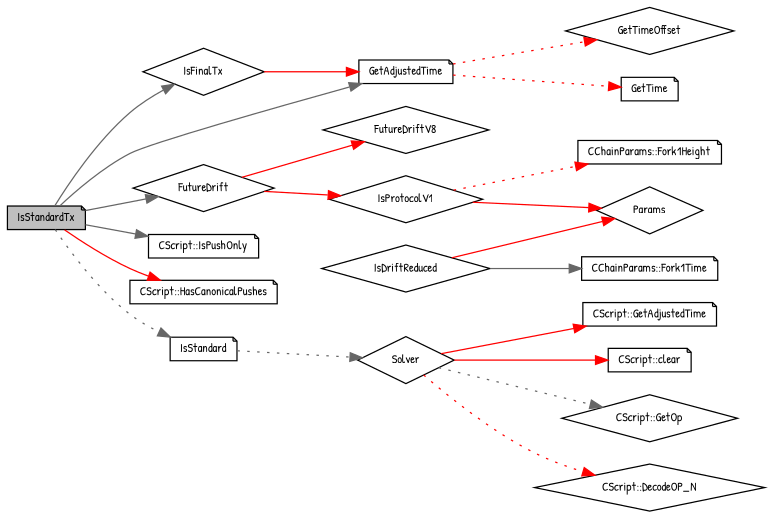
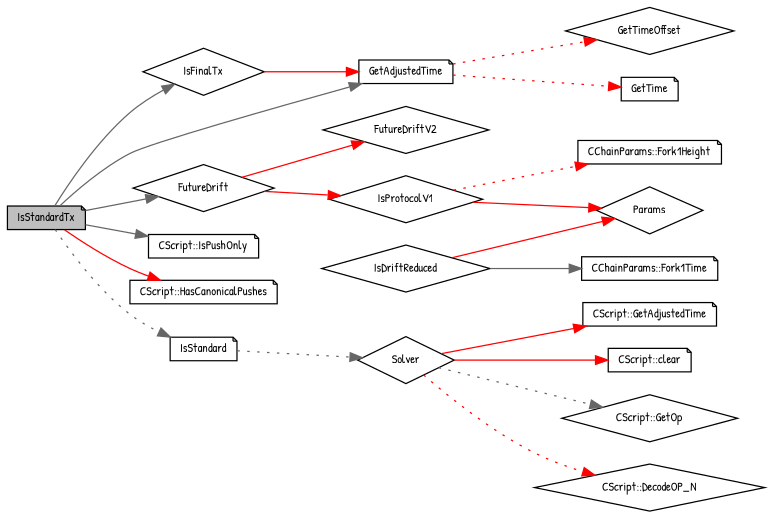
node "FutureDriftV8": label "FutureDriftV8" -> "FutureDriftV2"
